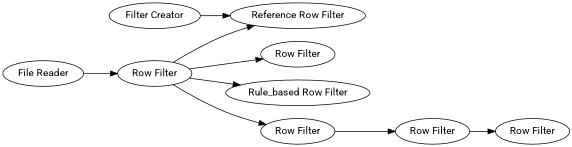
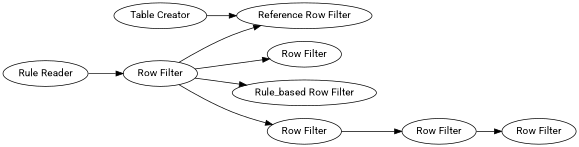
node "Filter Creator": label "Filter Creator" -> "Table Creator"
node "File Reader": label "File Reader" -> "Rule Reader"
